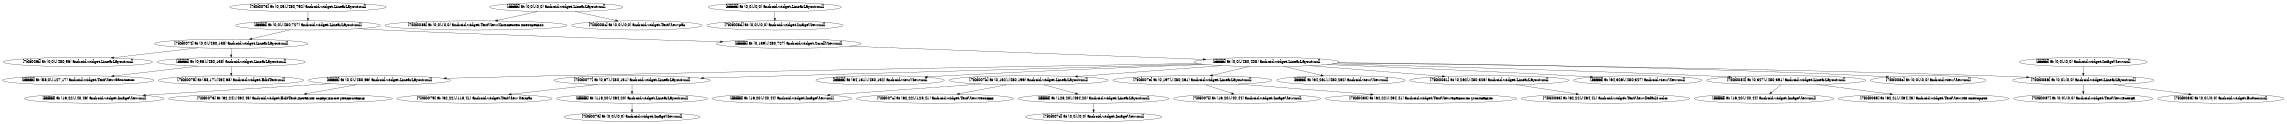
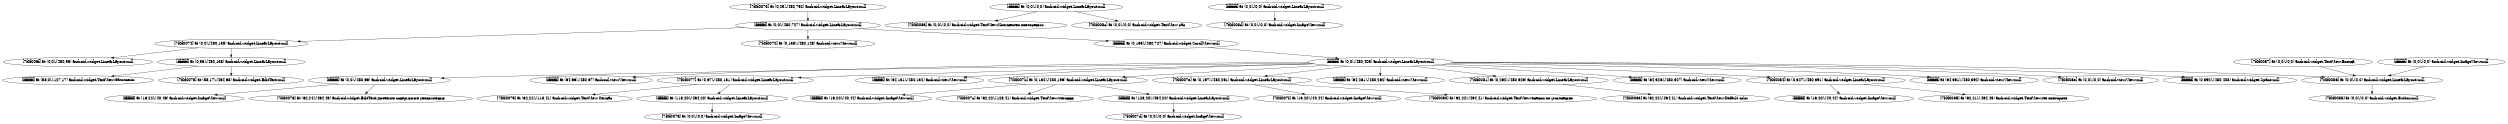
node "[7f0f0070] at (0,138)-(480,148) android.view.View:null": added
node "[ffffffff] at (64,66)-(480,67) android.view.View:null": added
node "[ffffffff] at (64,391)-(480,392) android.view.View:null": added
node "[ffffffff] at (0,392)-(480,408) android.widget.Space:null": added
edge "[7f0f0086] at (0,0)-(0,0) android.widget.LinearLayout:null" -> "[7f0f0087] at (0,0)-(0,0) android.widget.TextView:Всегда": reversed
